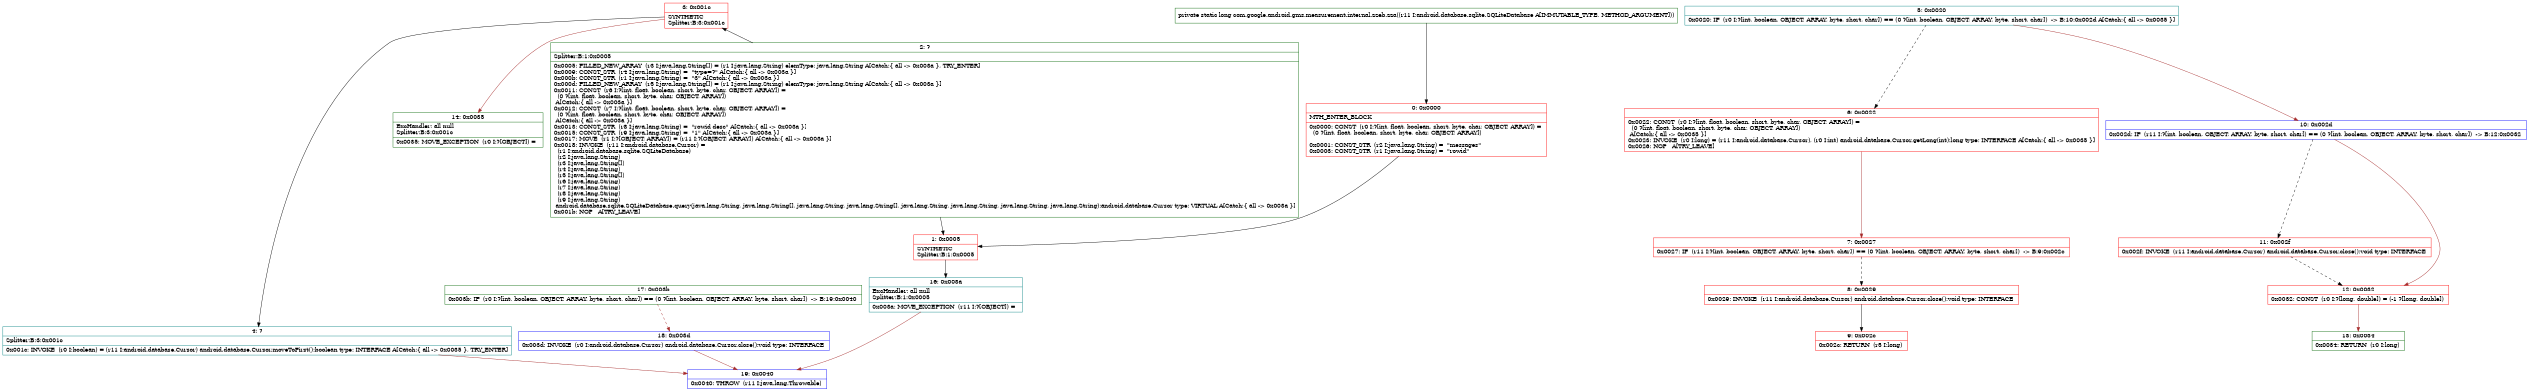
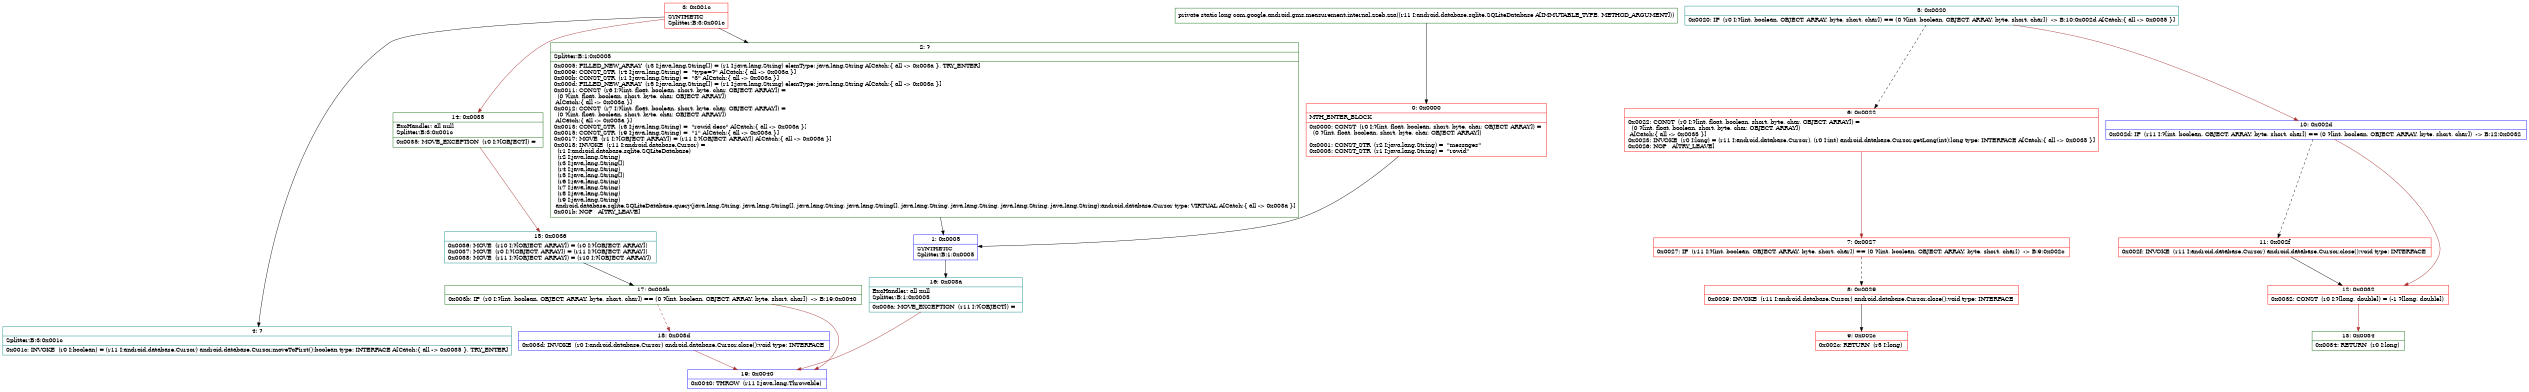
edge "2: ?" -> "3: 0x001c": reversed
node "15: 0x0036": added
node "1: 0x0005": color red -> blue
edge "11: 0x002f" -> "12: 0x0032": style dashed -> solid
edge "4: ?" -> "19: 0x0040": now "17: 0x003b" -> "19: 0x0040"
